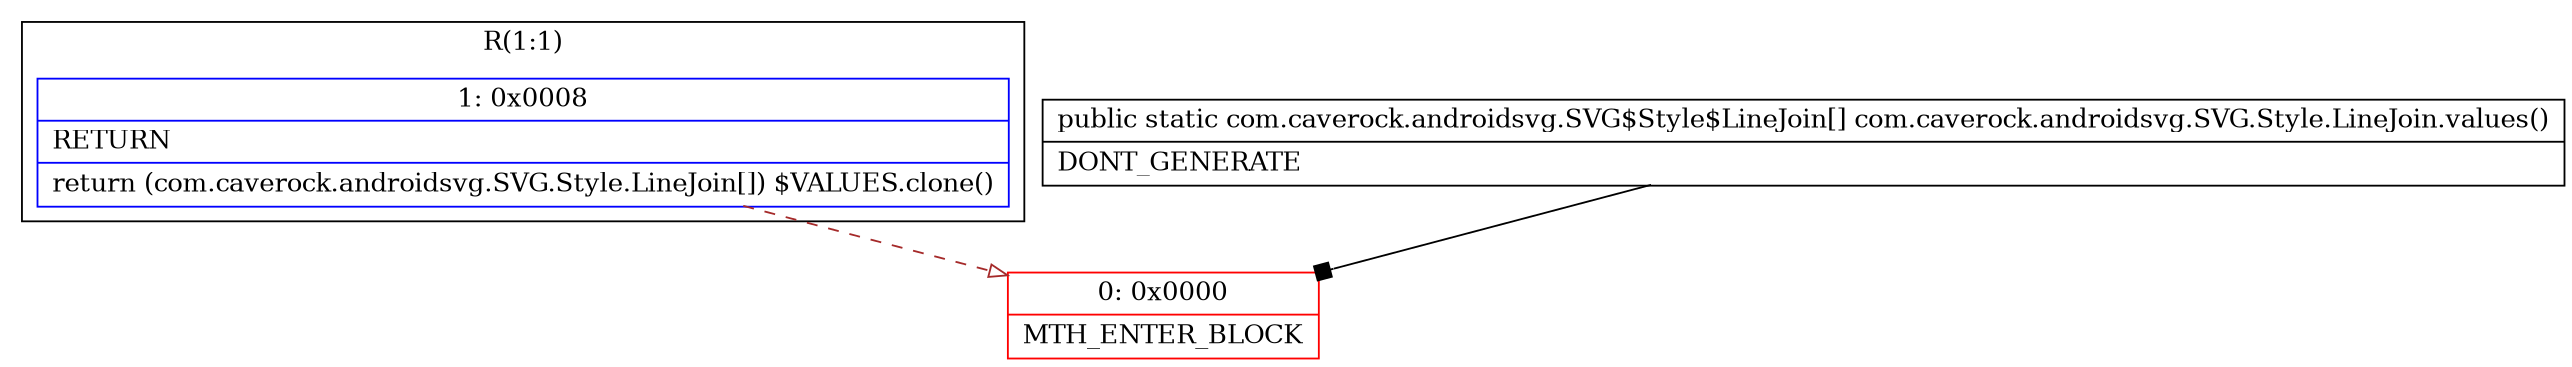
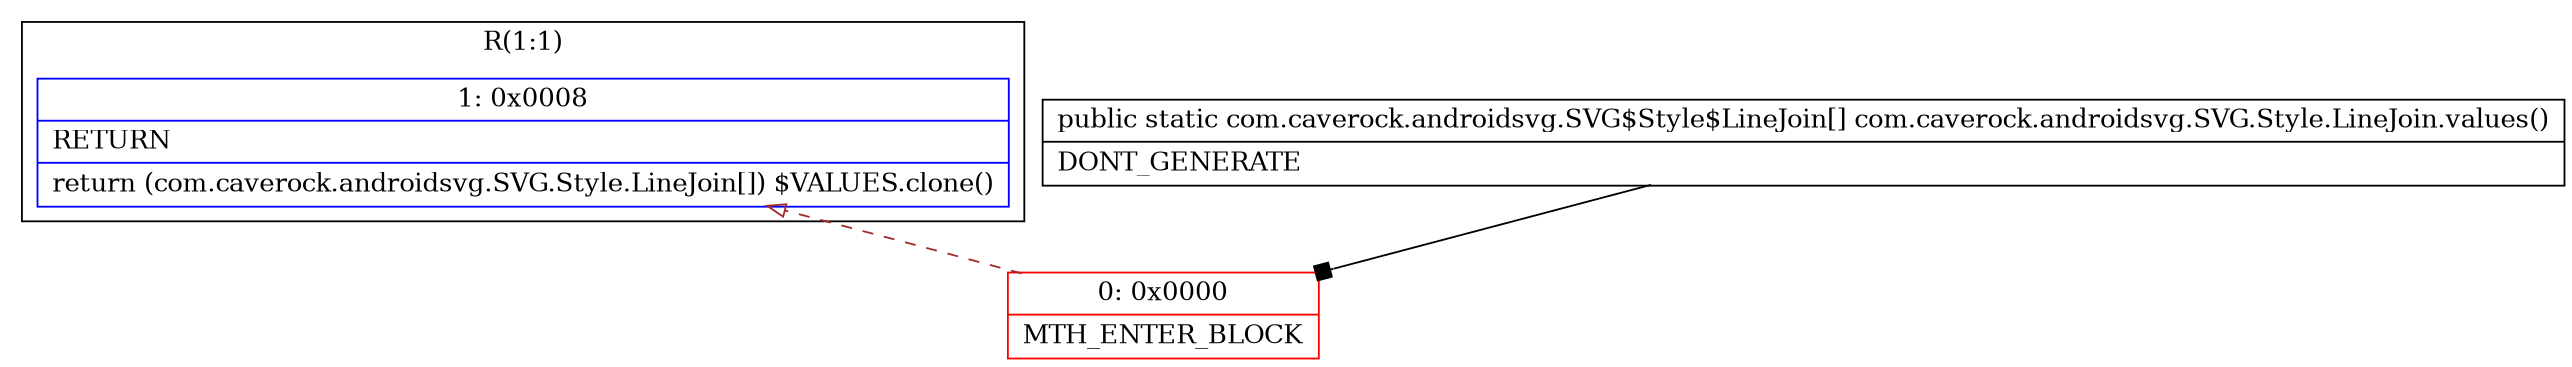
edge "1: 0x0008" -> "0: 0x0000": reversed
